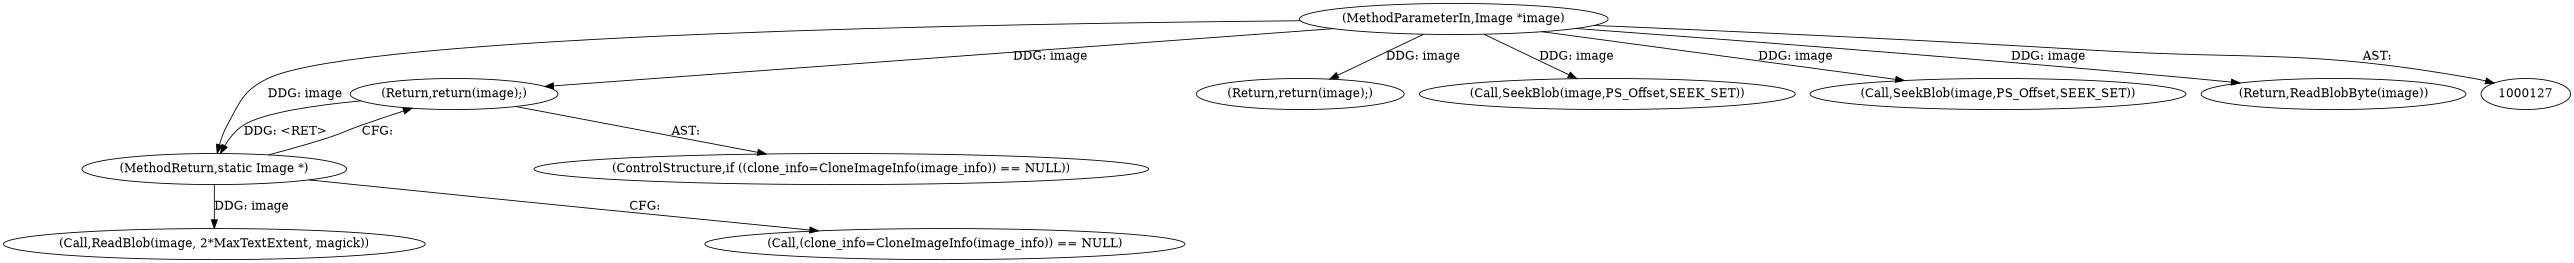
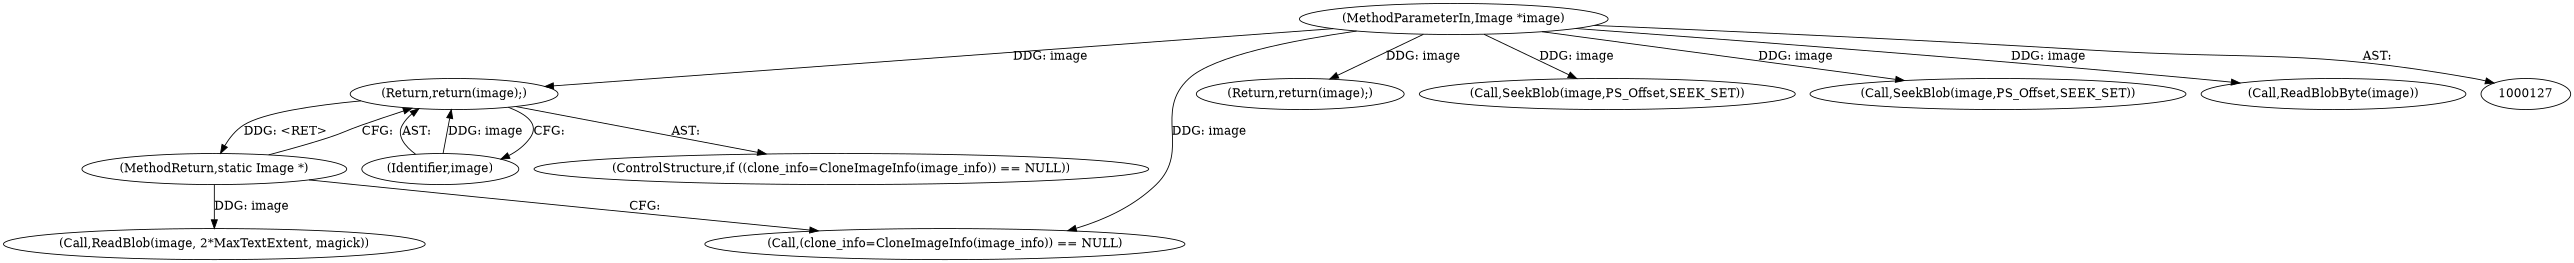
edge "(MethodParameterIn,Image *image)" -> "(MethodReturn,static Image *)": now "(MethodParameterIn,Image *image)" -> "(Call,(clone_info=CloneImageInfo(image_info)) == NULL)"
node "(Return,ReadBlobByte(image))": label "(Return,ReadBlobByte(image))" -> "(Call,ReadBlobByte(image))"
node "(Identifier,image)": added
